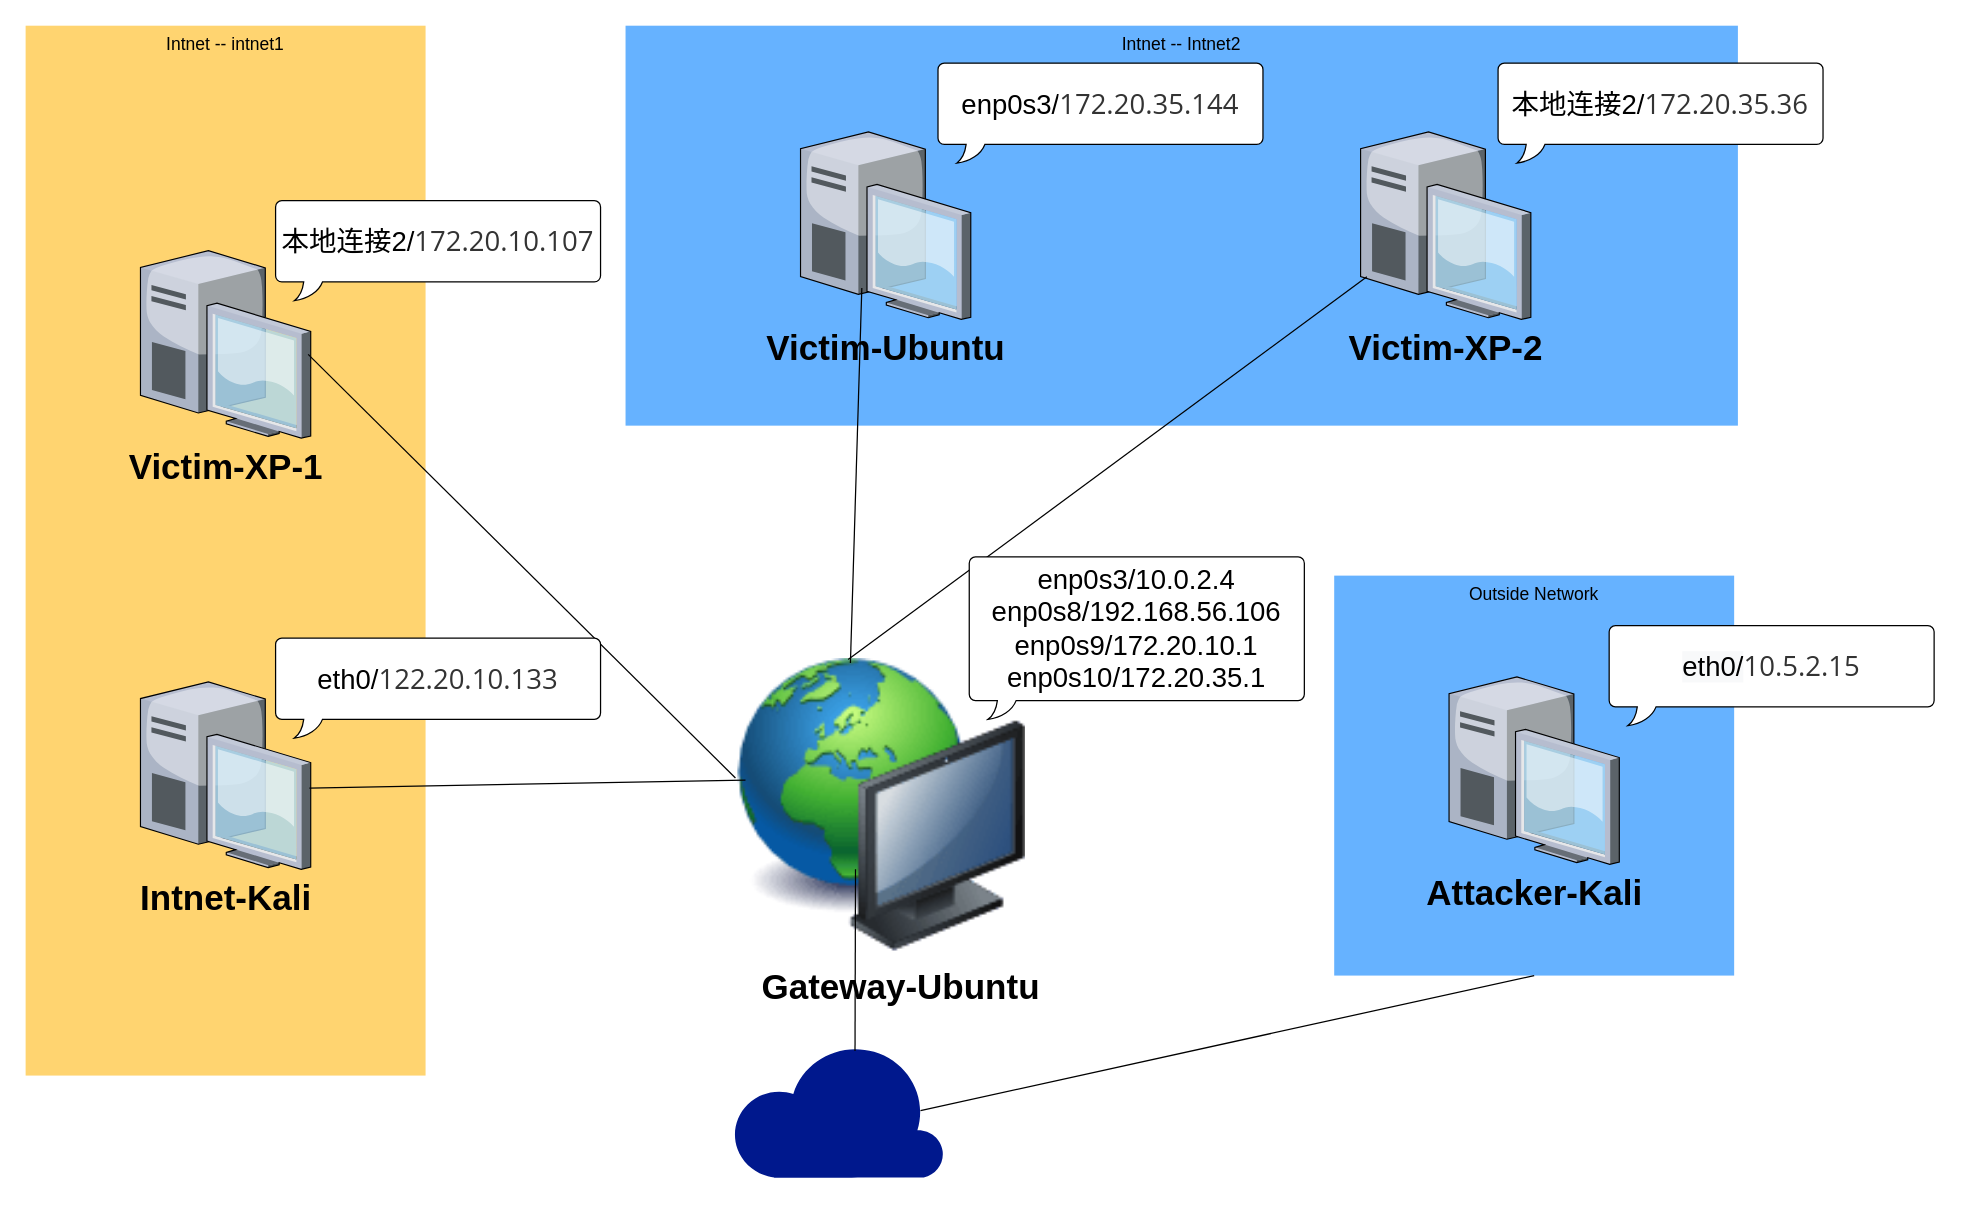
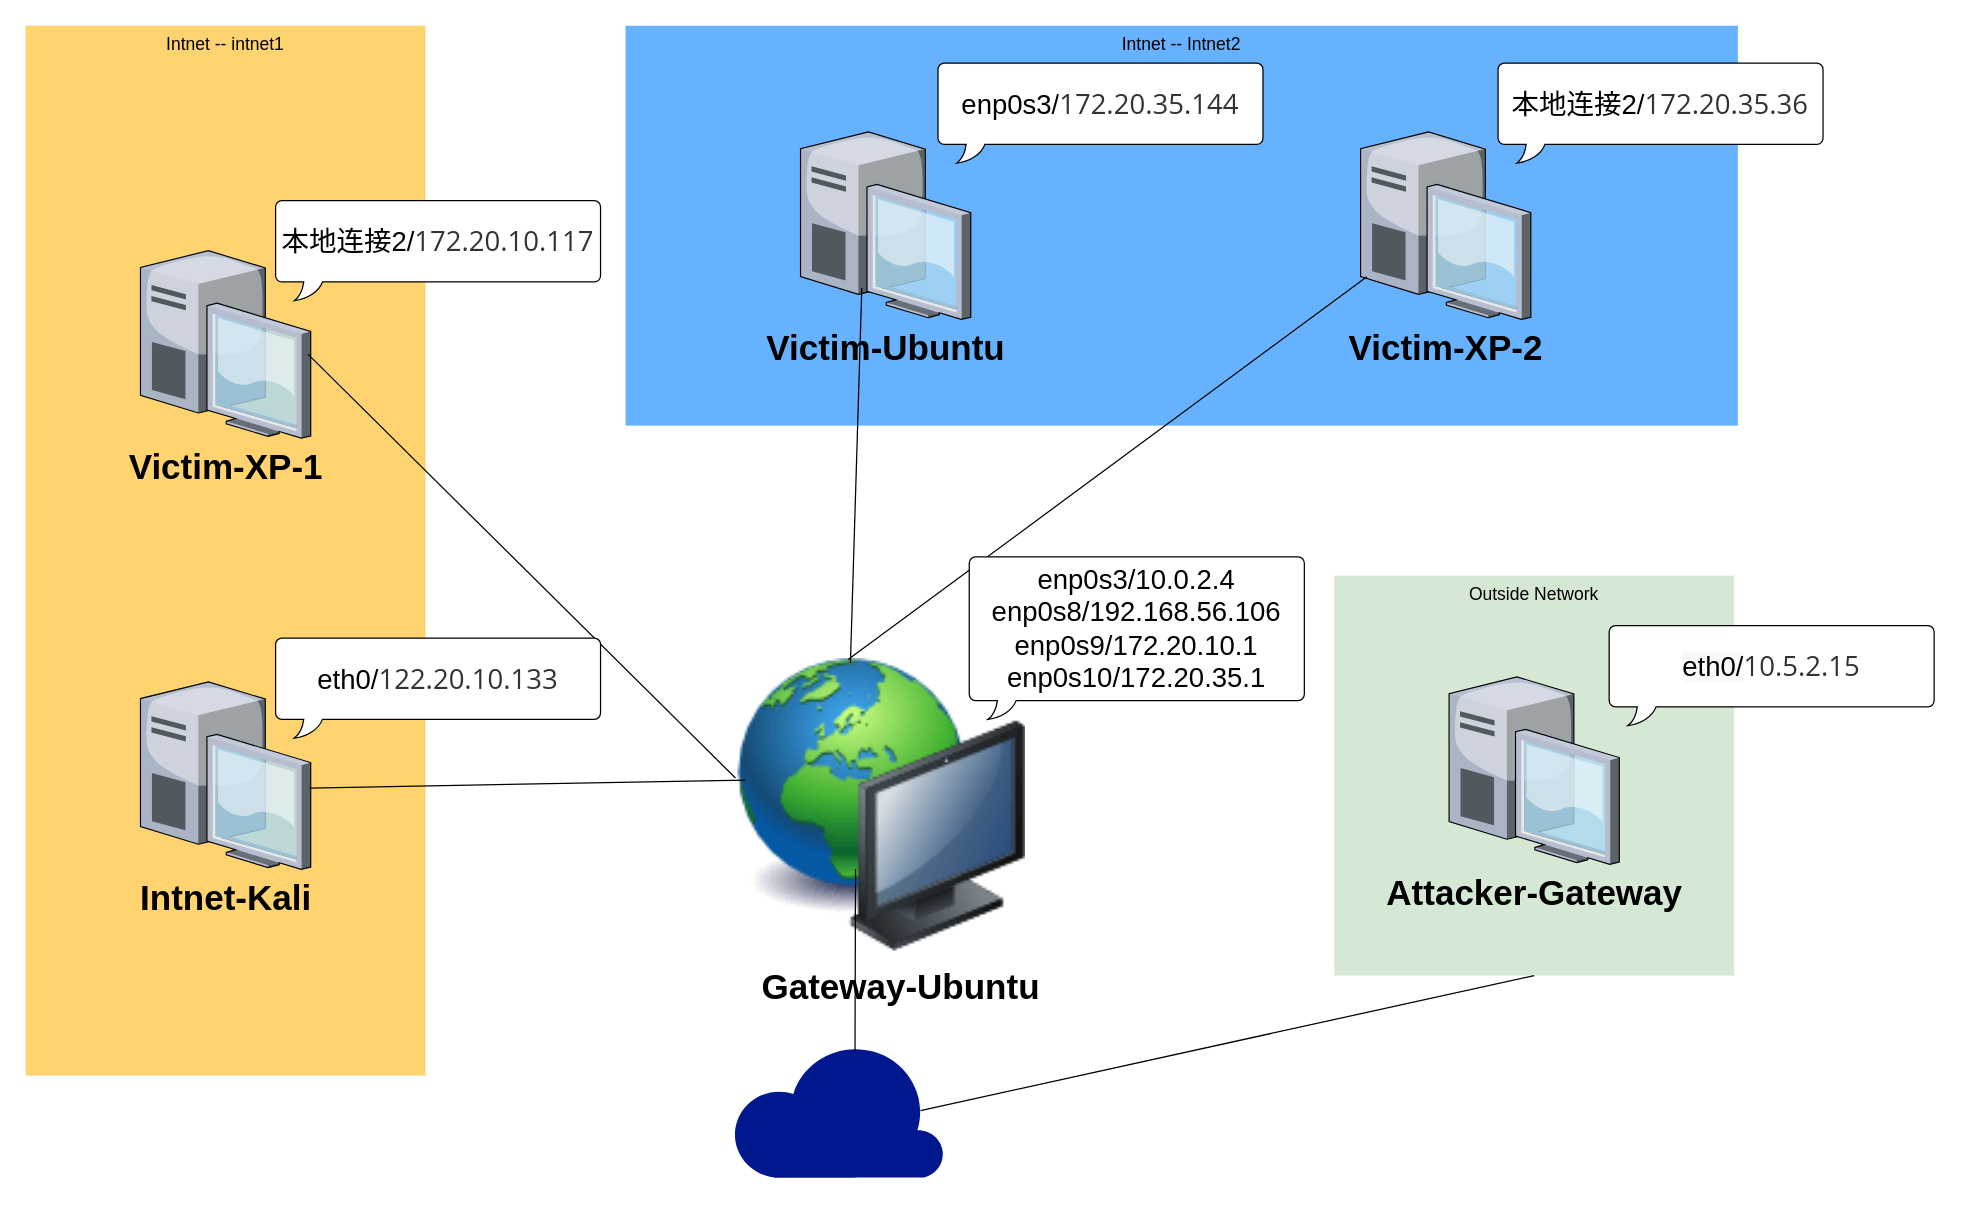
node "本地连接2/172.20.10.107": label "本地连接2/172.20.10.107" -> "本地连接2/172.20.10.117"
node "Outside Network": fillcolor #66b2ff -> #d5e8d4
node "Attacker-Kali": label "Attacker-Kali" -> "Attacker-Gateway"
